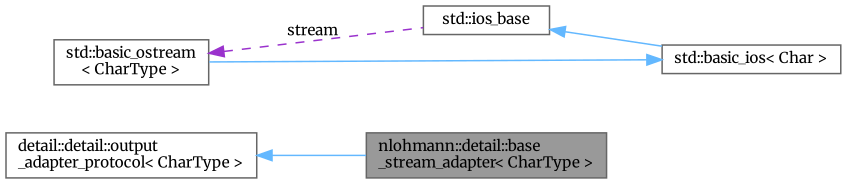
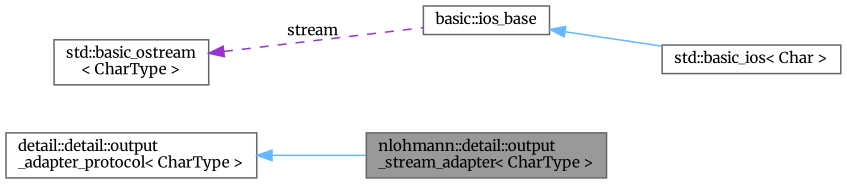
node "std::ios_base": label "std::ios_base" -> "basic::ios_base"
edge "std::basic_ostream < CharType >" -> "std::basic_ios< Char >": removed
node "nlohmann::detail::base _stream_adapter< CharType >": label "nlohmann::detail::base _stream_adapter< CharType >" -> "nlohmann::detail::output _stream_adapter< CharType >"
